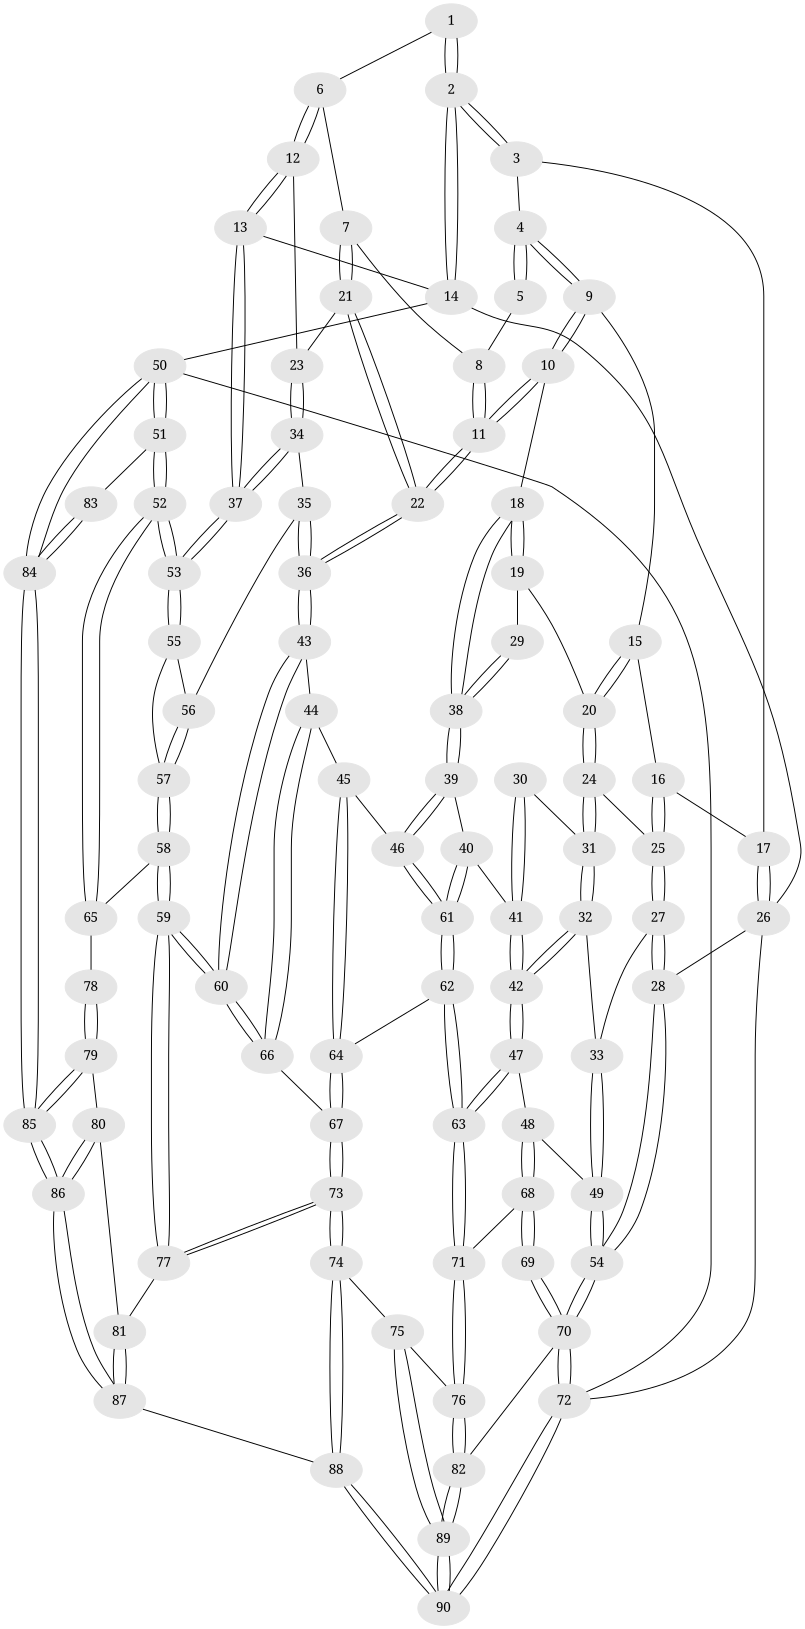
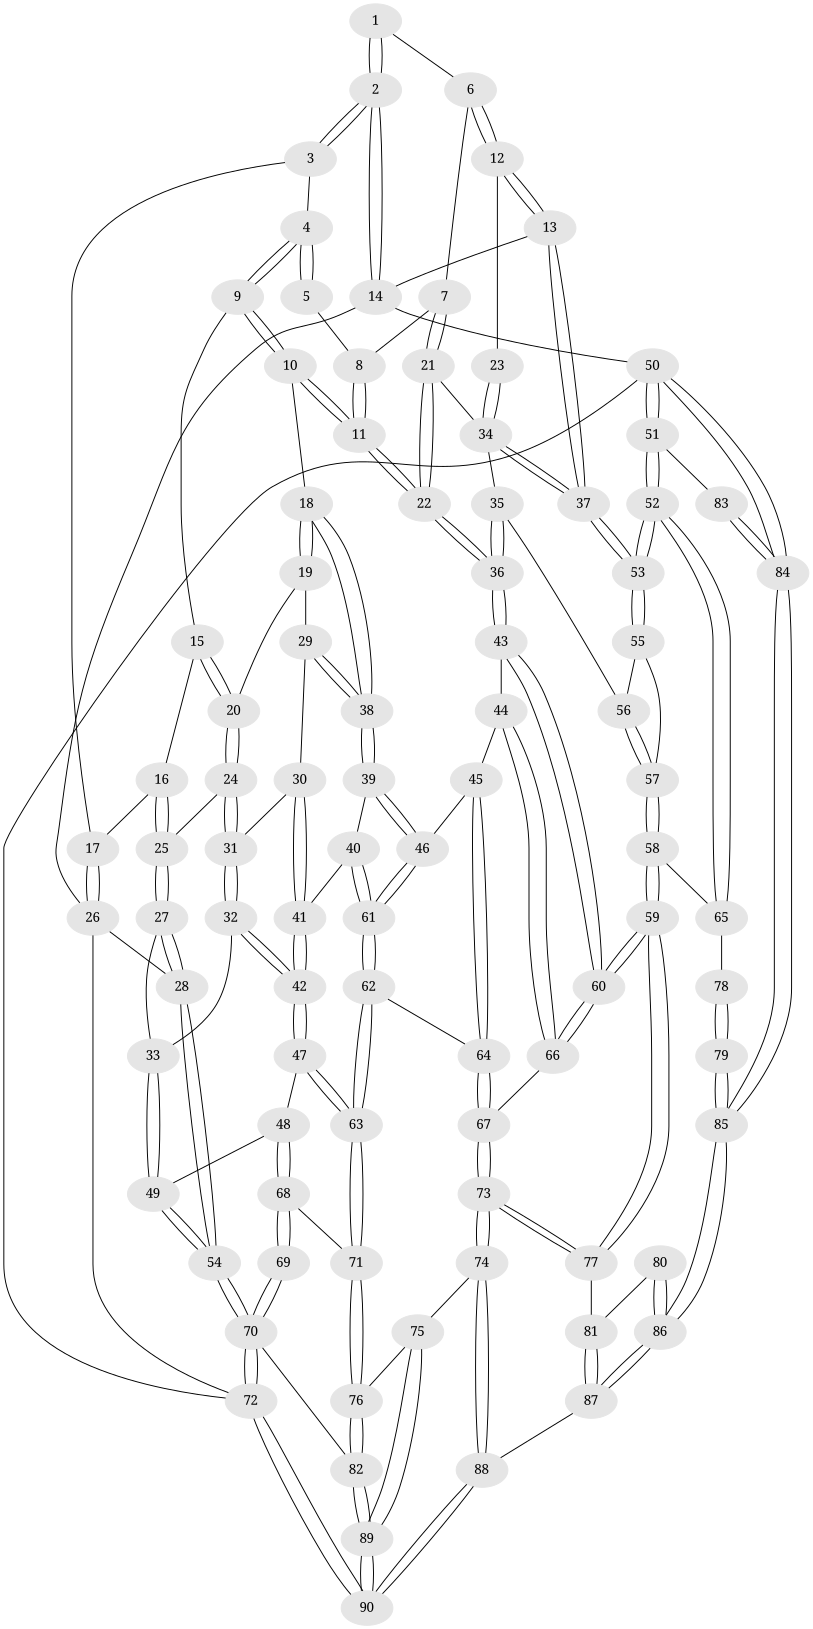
edge "21" -- "23": now "21" -- "34"
edge "29" -- "30": added
edge "79" -- "80": removed
